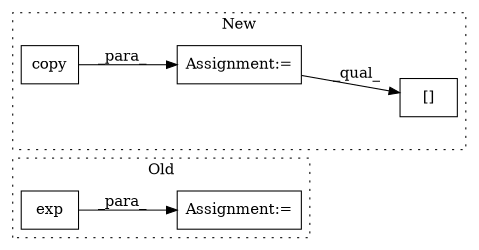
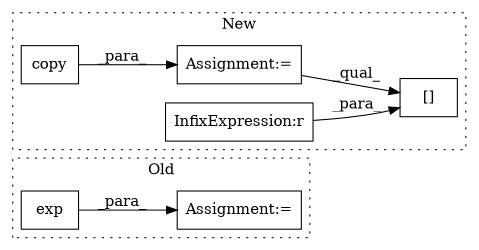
node "InfixExpression:r": added
